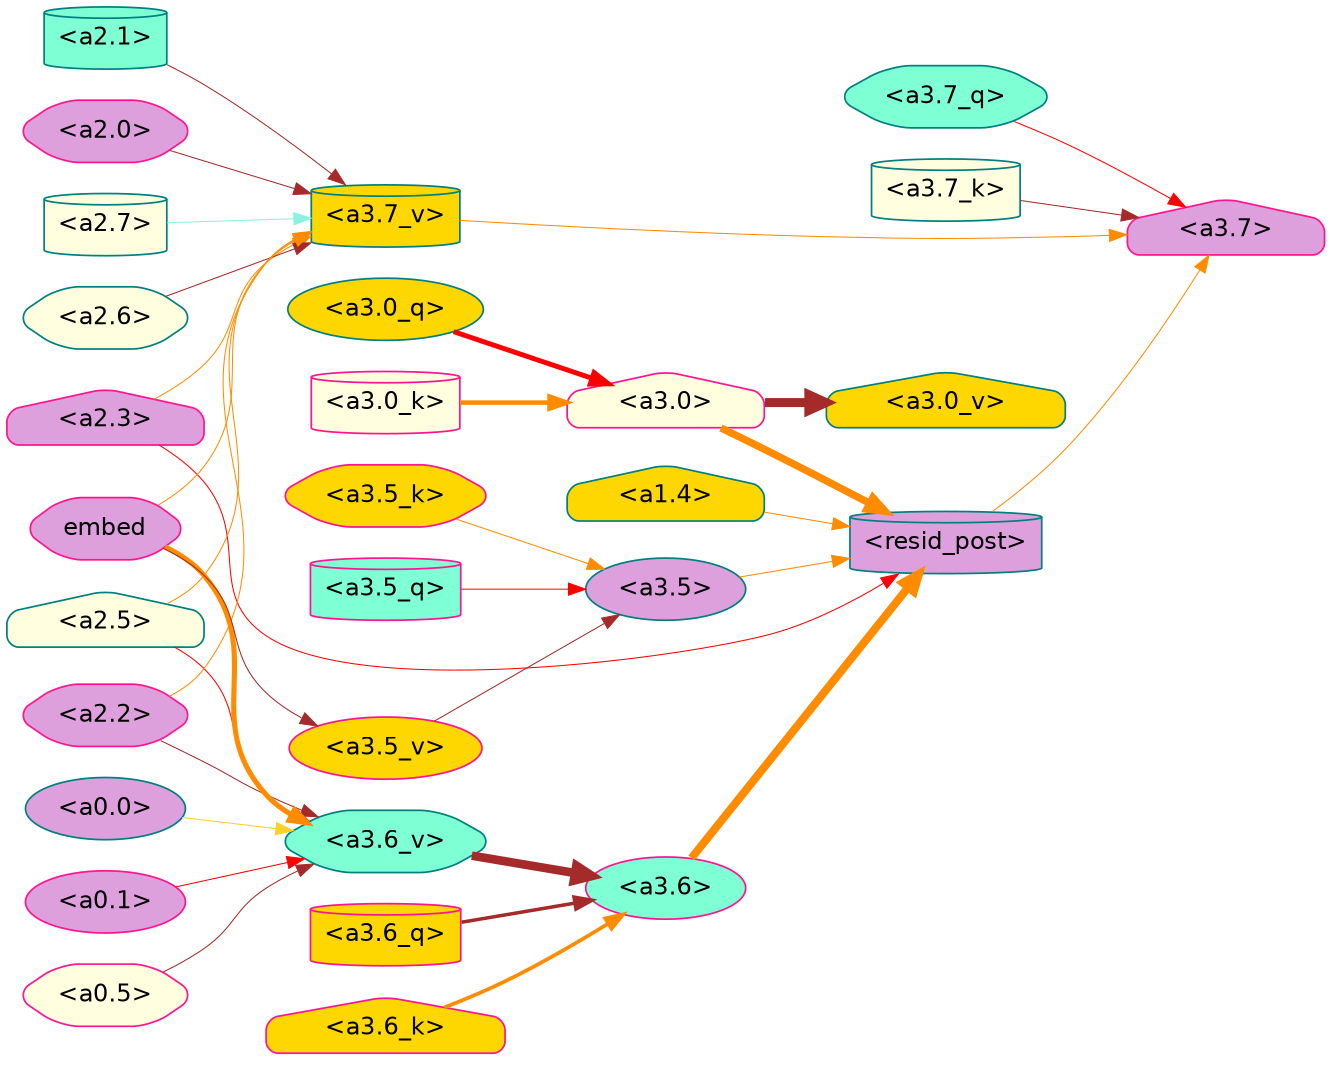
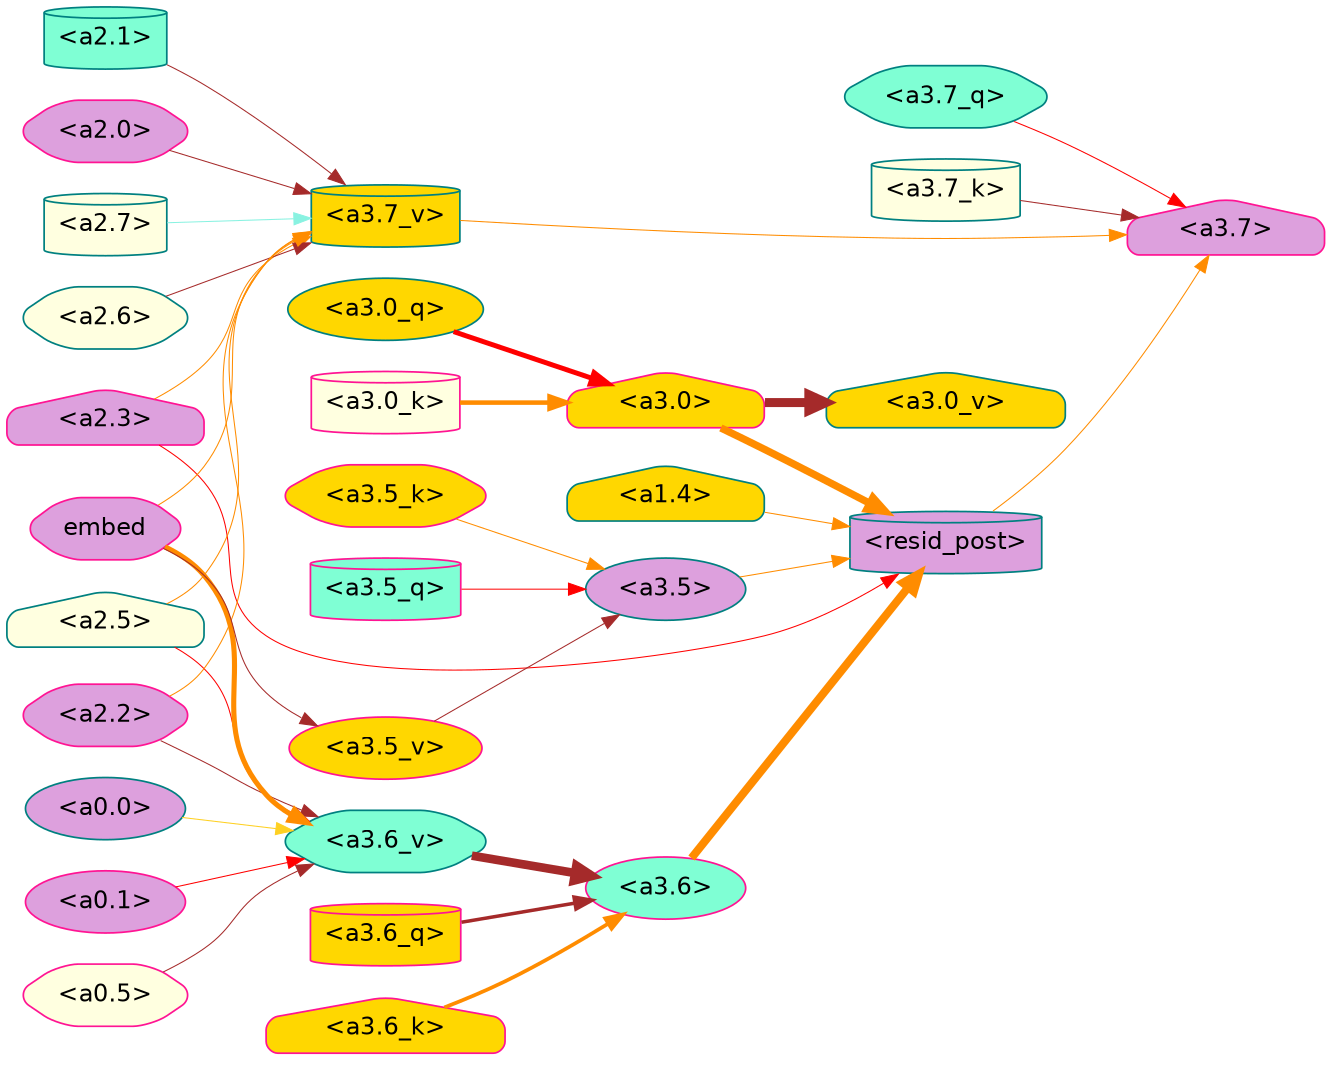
node "<a3.0>": fillcolor lightyellow -> gold
